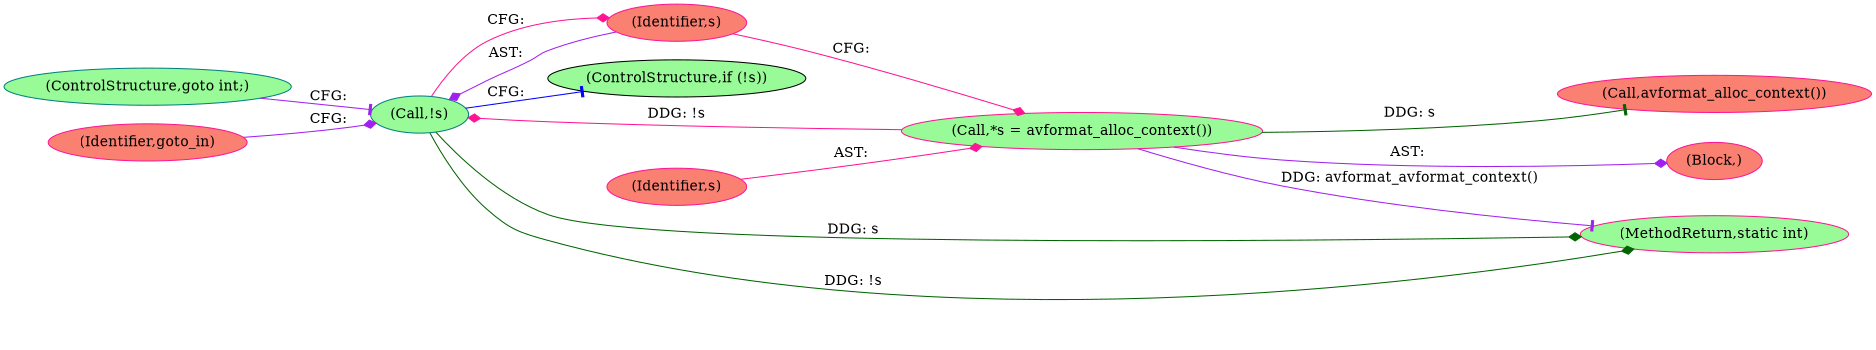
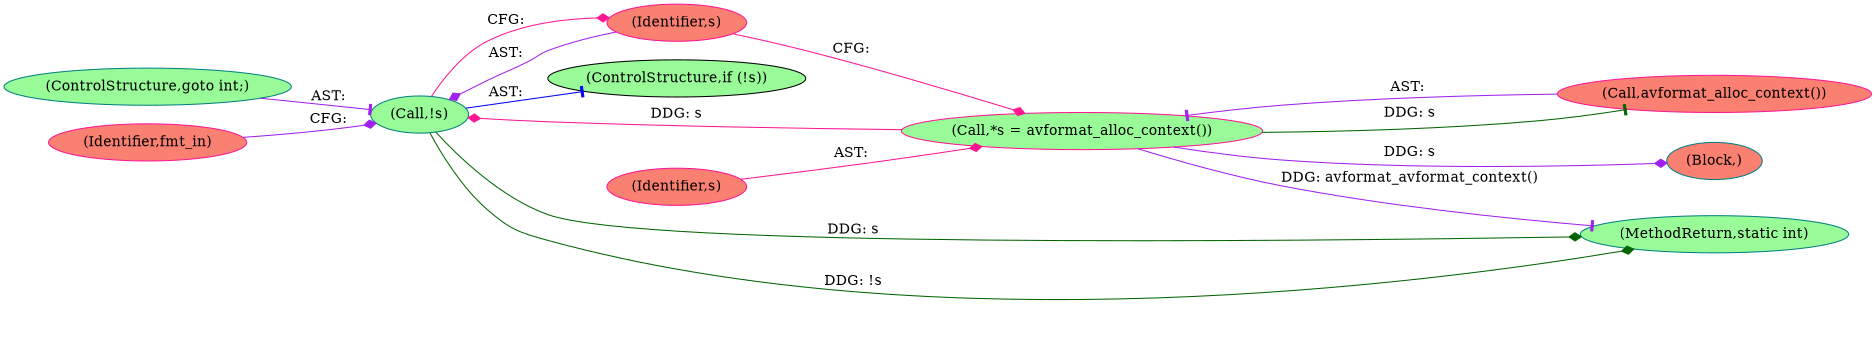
edge "(Call,!s)" -> "(ControlStructure,if (!s))": label "CFG: " -> "AST: "
edge "(ControlStructure,goto int;)" -> "(Call,!s)": label "CFG: " -> "AST: "
edge "(Call,avformat_alloc_context())" -> "(Call,*s = avformat_alloc_context())": added, label "AST:"
edge "(Call,*s = avformat_alloc_context())" -> "(Call,!s)": label "DDG: !s" -> "DDG: s"
node "(Identifier,goto_in)": label "(Identifier,goto_in)" -> "(Identifier,fmt_in)"
edge "(Call,*s = avformat_alloc_context())" -> "(Block,)": label "AST: " -> "DDG: s"
node "(Block,)": color deeppink -> teal
node "(MethodReturn,static int)": color deeppink -> teal
